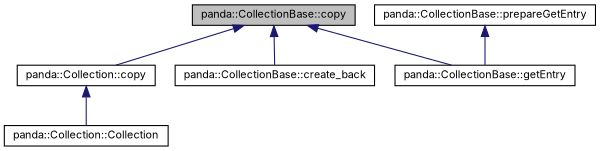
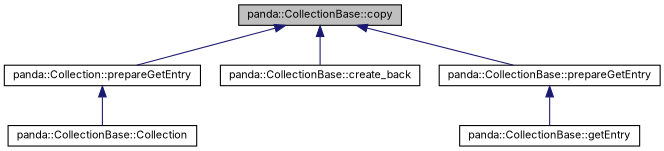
edge "panda::CollectionBase::getEntry" -> "panda::CollectionBase::copy": now "panda::CollectionBase::prepareGetEntry" -> "panda::CollectionBase::copy"
node "panda::Collection::copy": label "panda::Collection::copy" -> "panda::Collection::prepareGetEntry"
node "panda::Collection::Collection": label "panda::Collection::Collection" -> "panda::CollectionBase::Collection"
